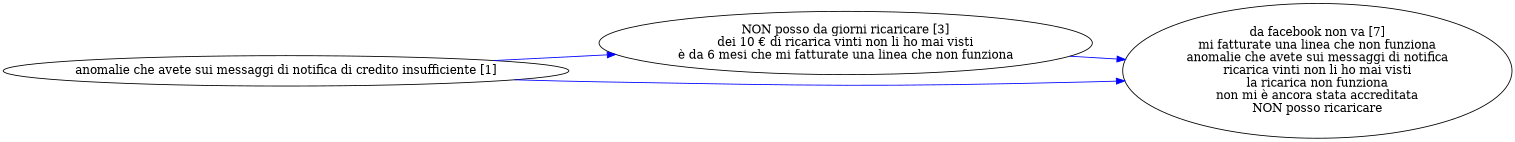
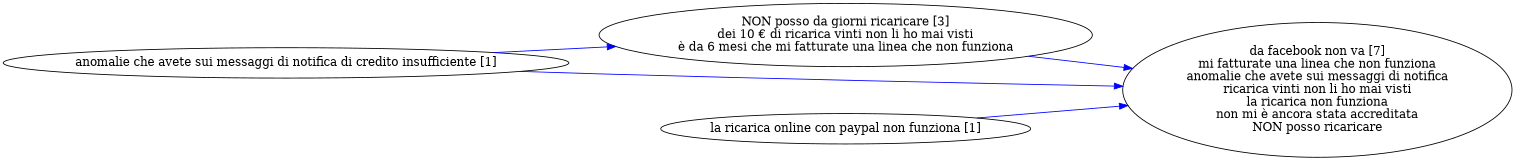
node "la ricarica online con paypal non funziona [1]": added
